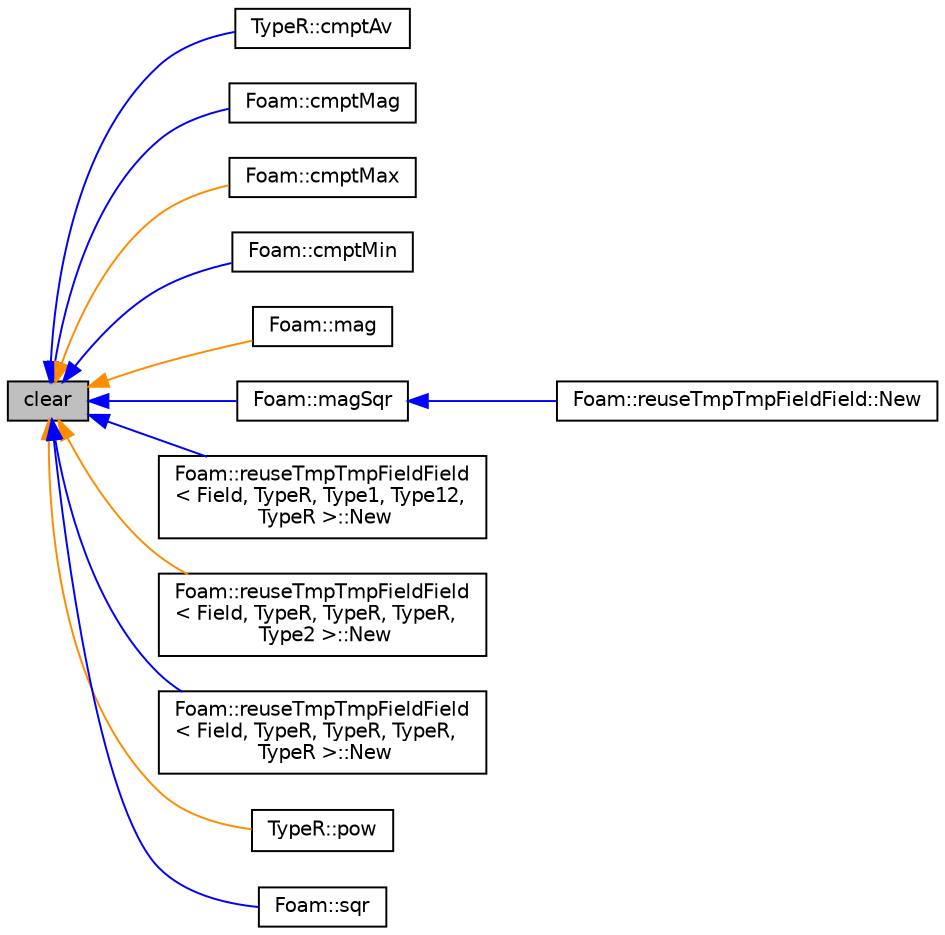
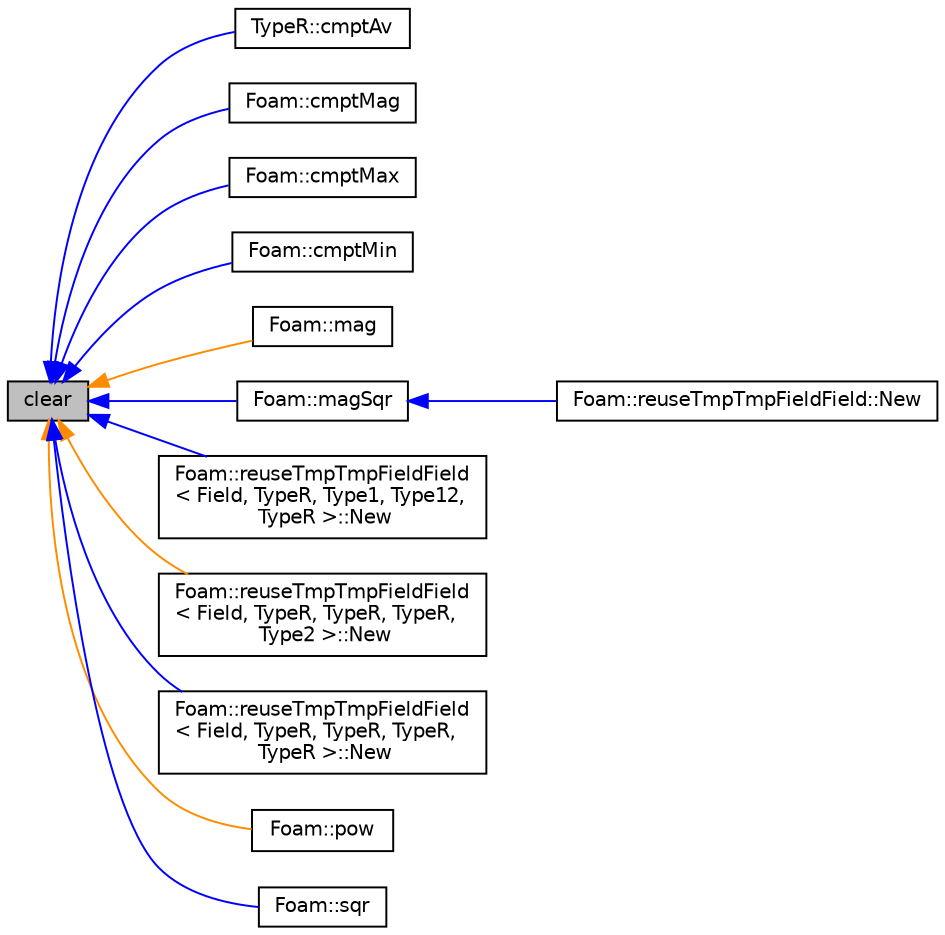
edge "Foam::cmptMax" -> "clear": color darkorange -> blue
node "TypeR::pow": label "TypeR::pow" -> "Foam::pow"
